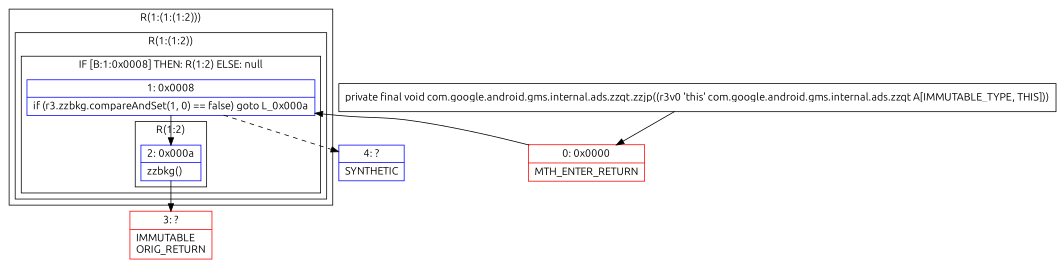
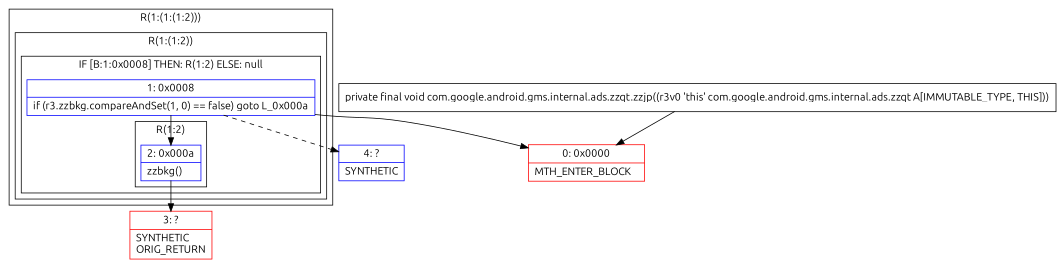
edge "0: 0x0000" -> "1: 0x0008": reversed
node "0: 0x0000": text "MTH_ENTER_RETURN" -> "MTH_ENTER_BLOCK"
node "3: ?": text "IMMUTABLE" -> "SYNTHETIC"
